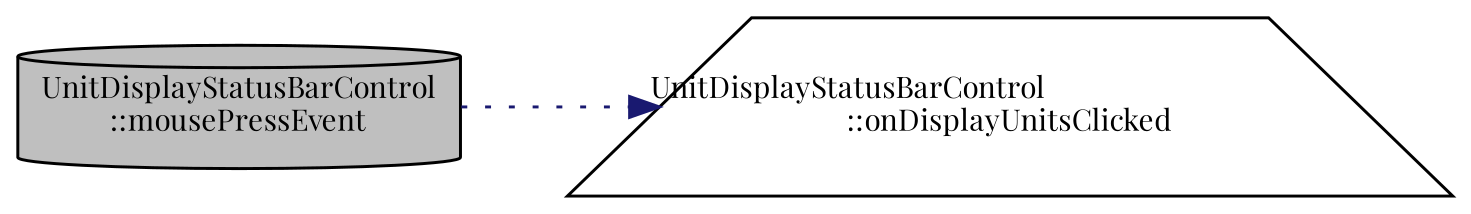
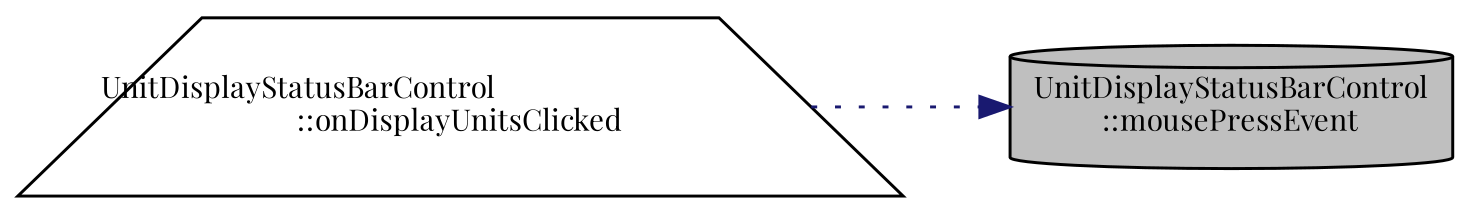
edge "UnitDisplayStatusBarControl ::mousePressEvent" -> "UnitDisplayStatusBarControl ::onDisplayUnitsClicked": reversed
